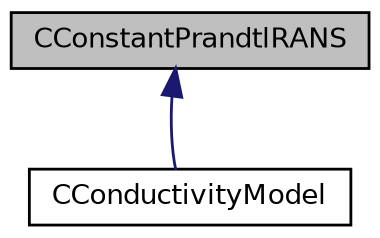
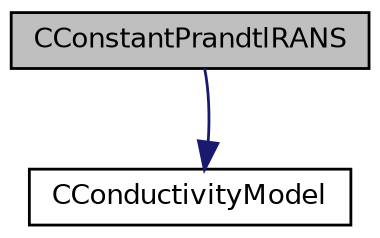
edge "CConductivityModel" -> "CConstantPrandtlRANS": reversed
